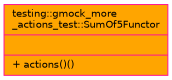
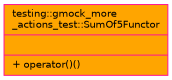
node "testing::gmock_more": text "+ actions()()" -> "+ operator()()"
